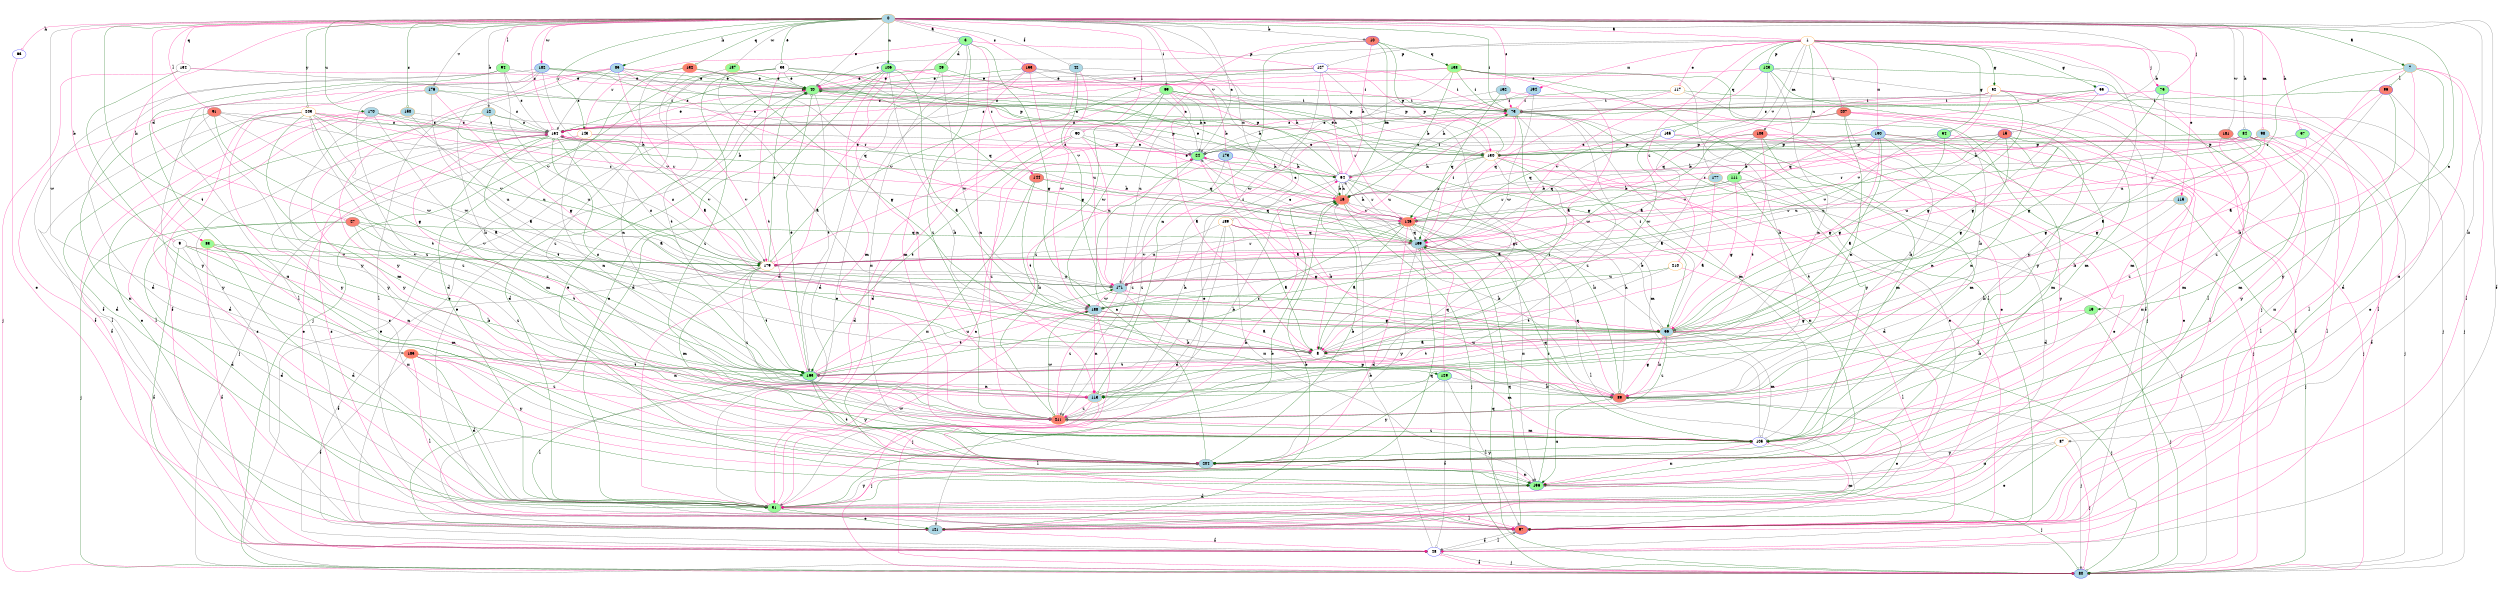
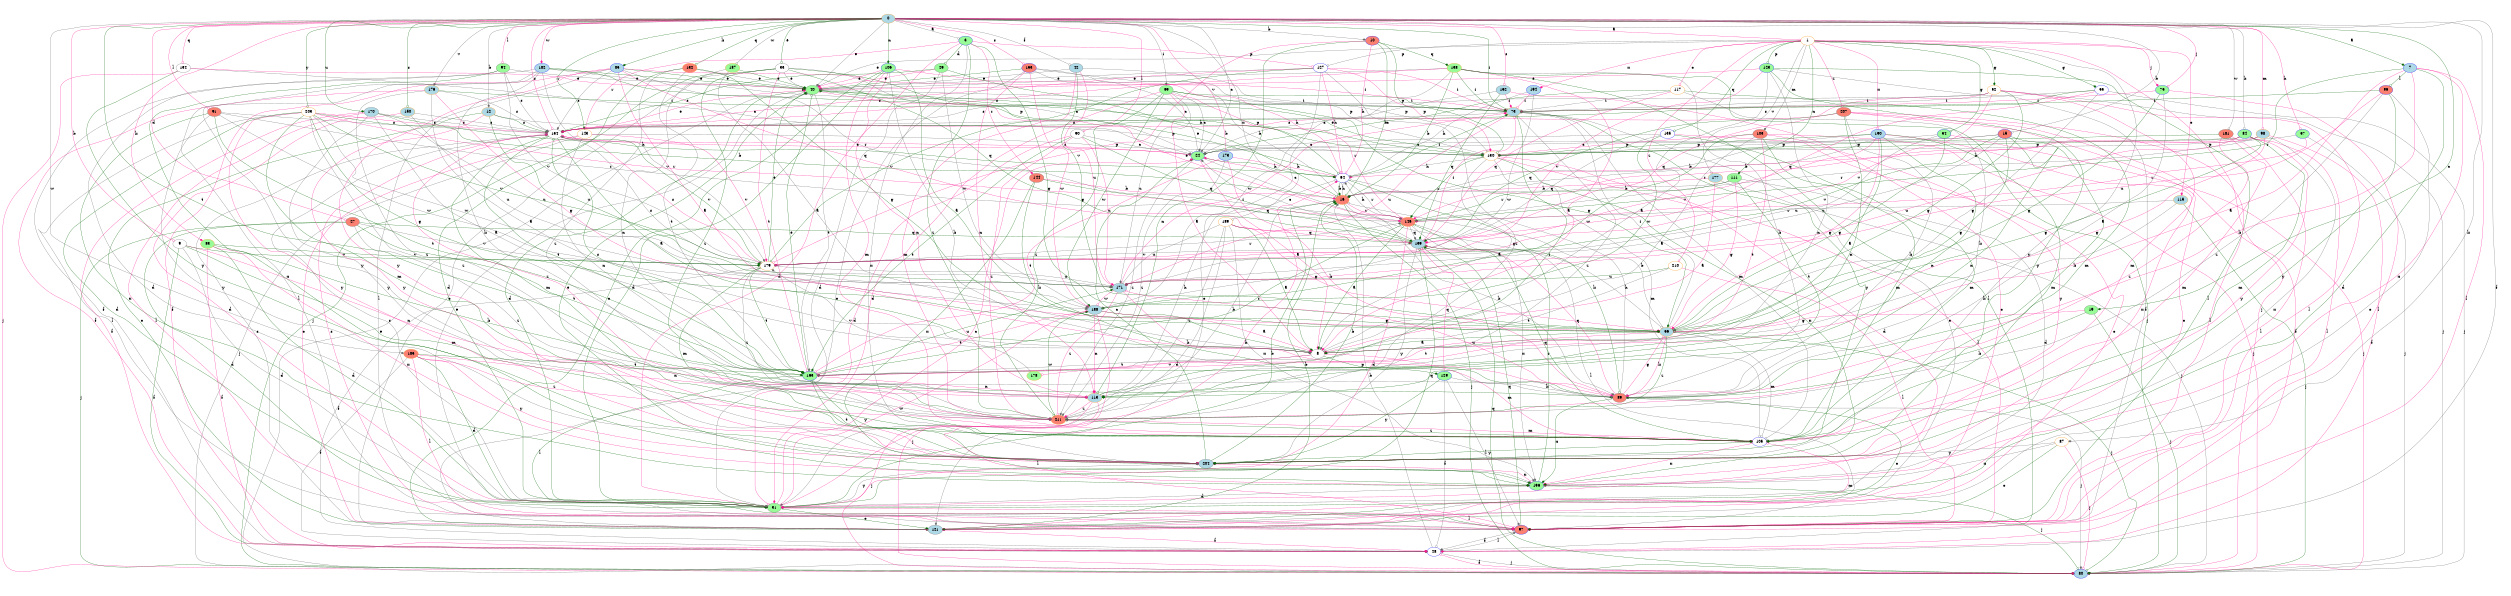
node "63": removed
node "7": color darkorange -> blue
node "178": added
